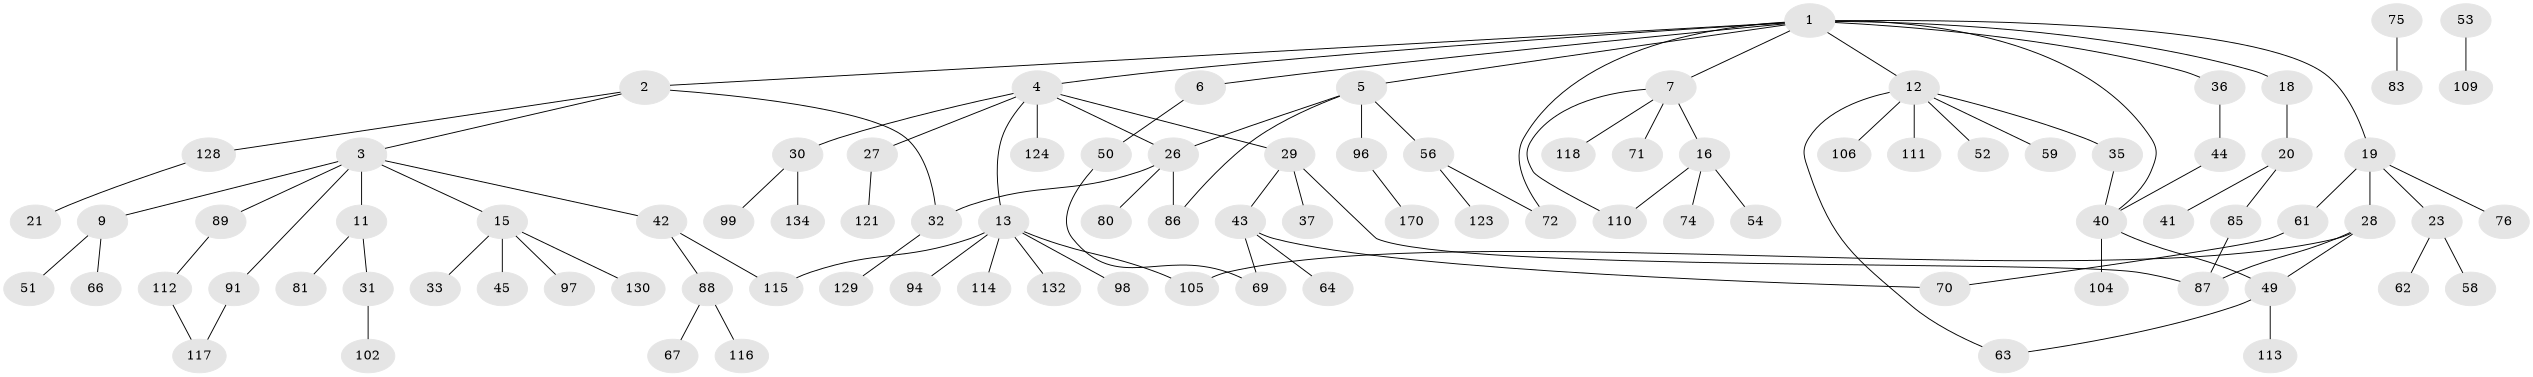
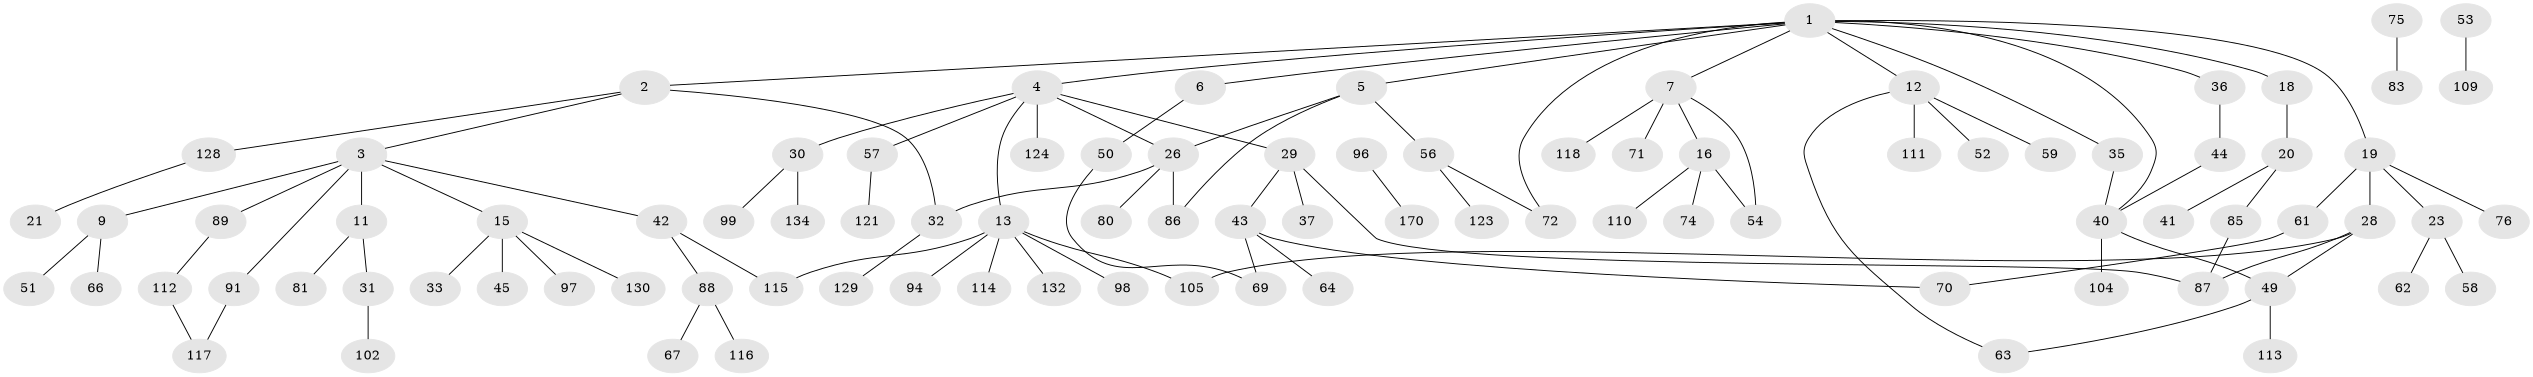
edge "12" -- "35": now "1" -- "35"
edge "5" -- "96": removed
edge "7" -- "110": now "7" -- "54"
node "27": label "27" -> "57"
node "106": removed
